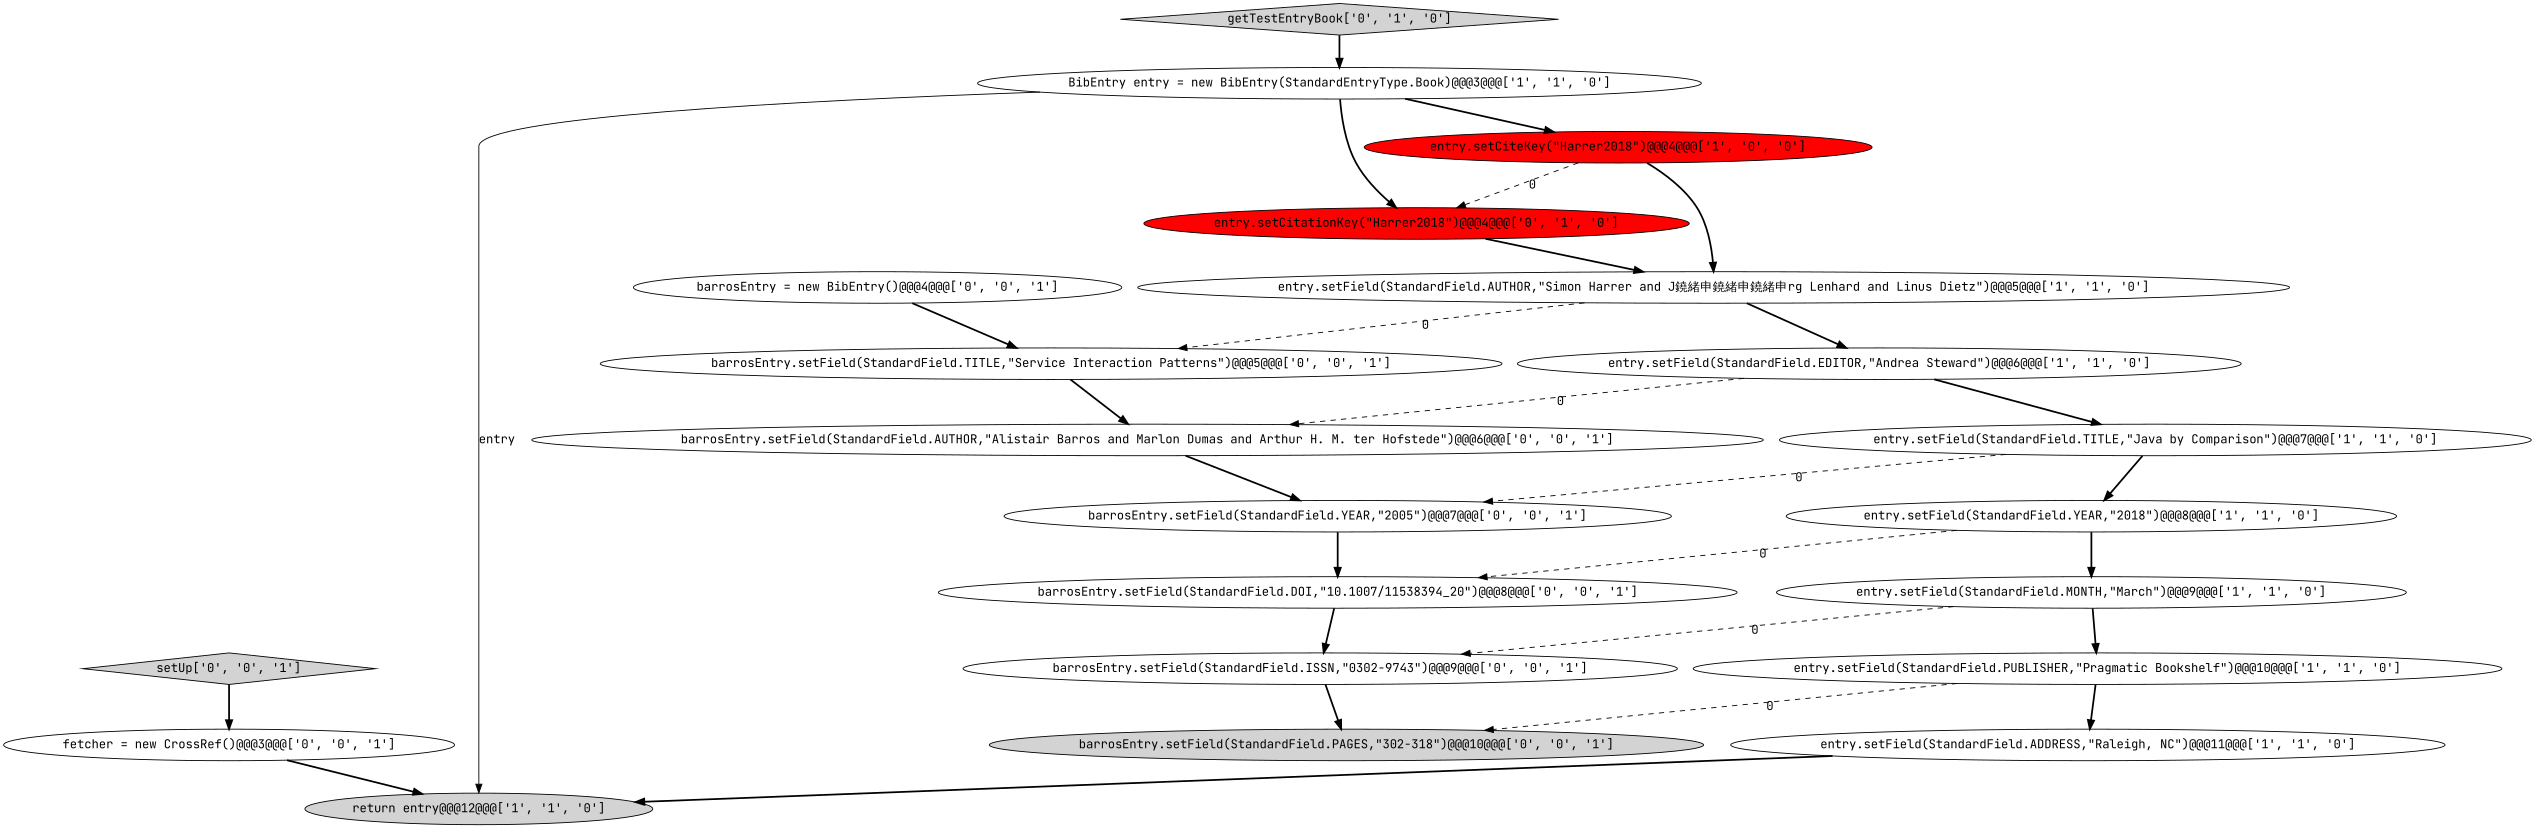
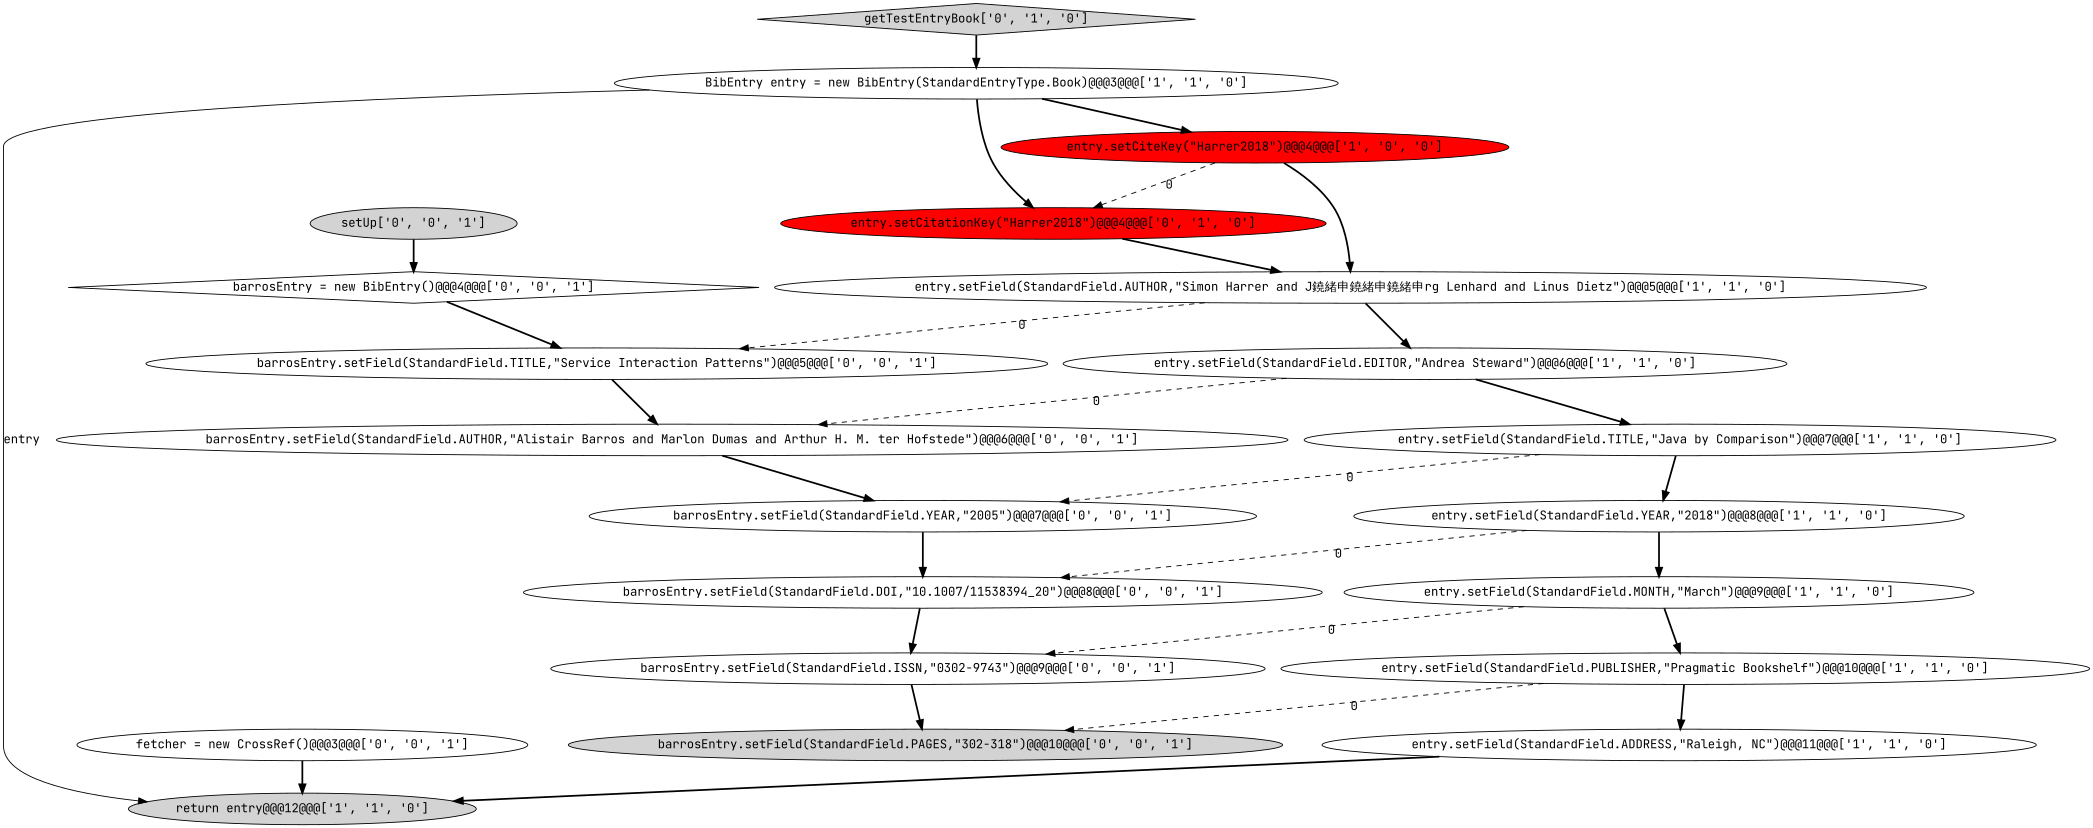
node "barrosEntry = new BibEntry()@@@4@@@['0', '0', '1']": shape ellipse -> diamond
node "setUp['0', '0', '1']": shape diamond -> ellipse
edge "setUp['0', '0', '1']" -> "fetcher = new CrossRef()@@@3@@@['0', '0', '1']": now "setUp['0', '0', '1']" -> "barrosEntry = new BibEntry()@@@4@@@['0', '0', '1']"
